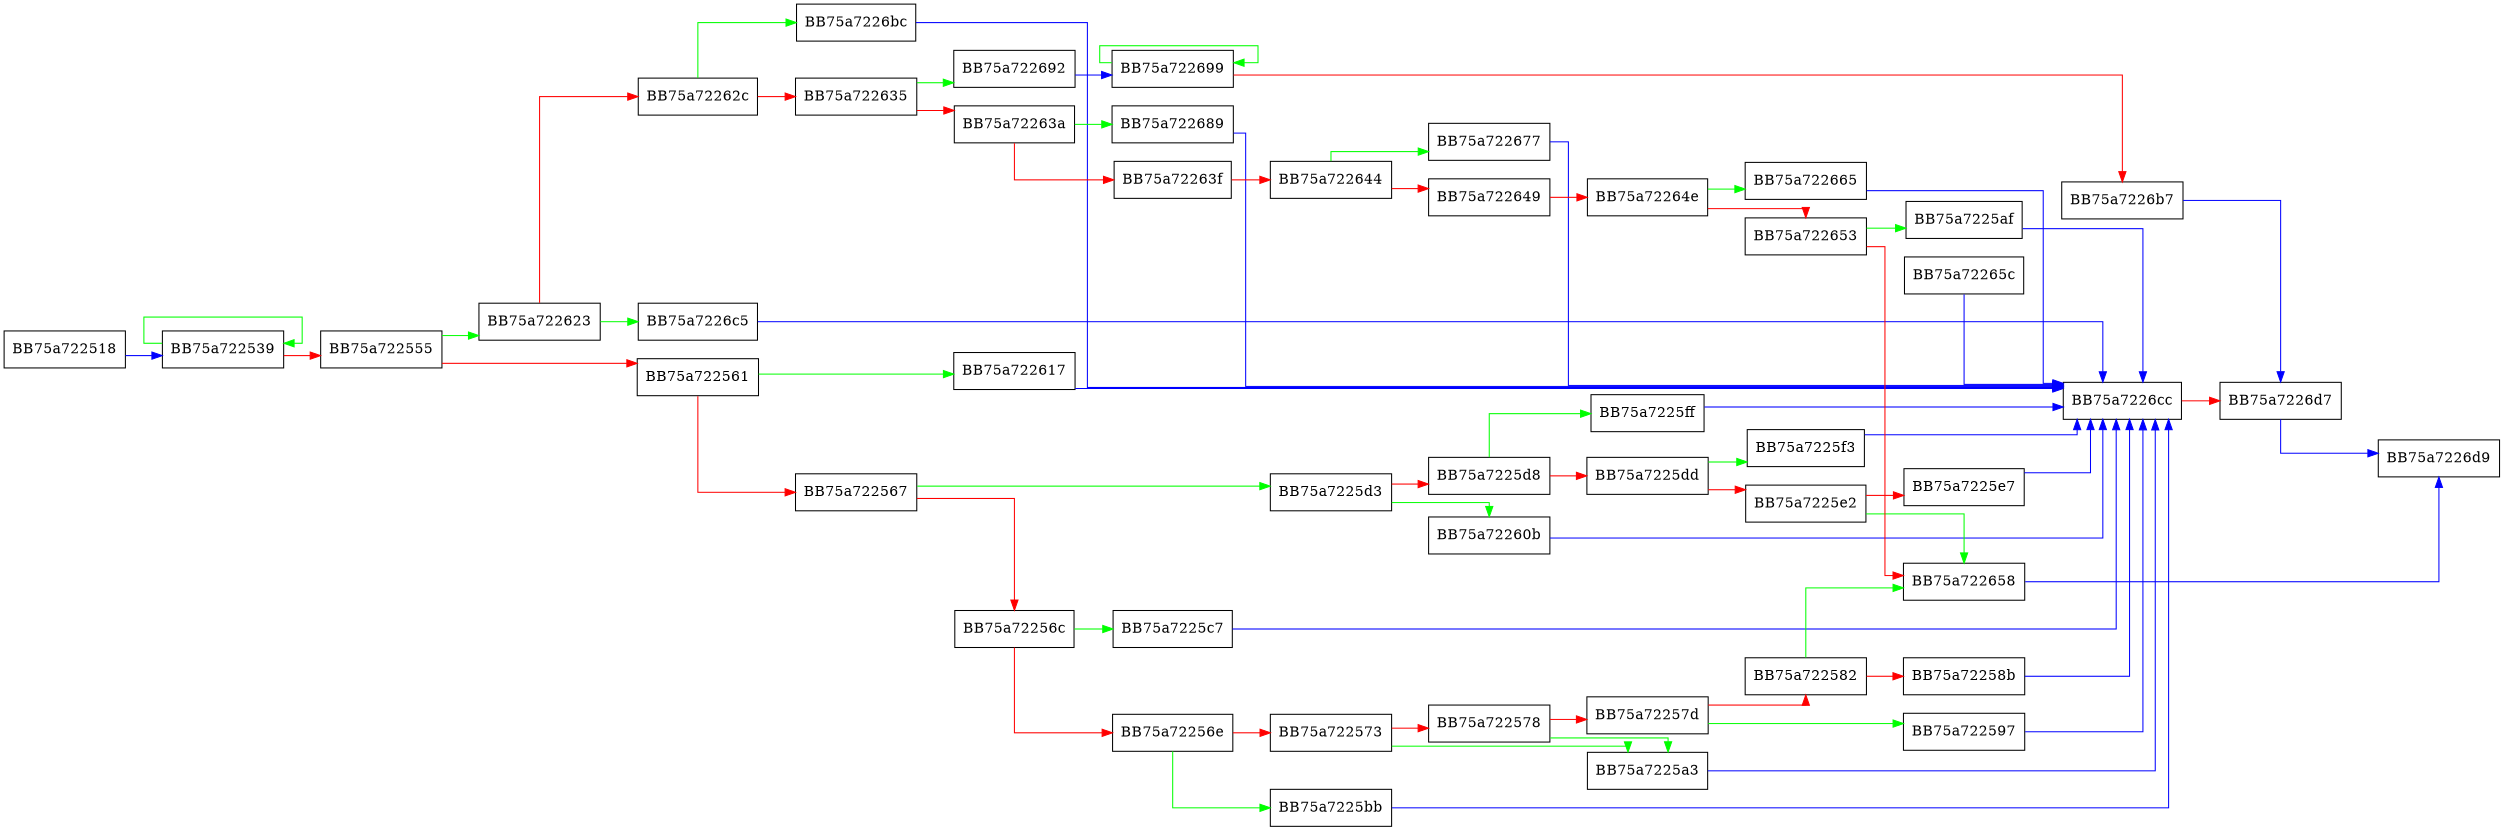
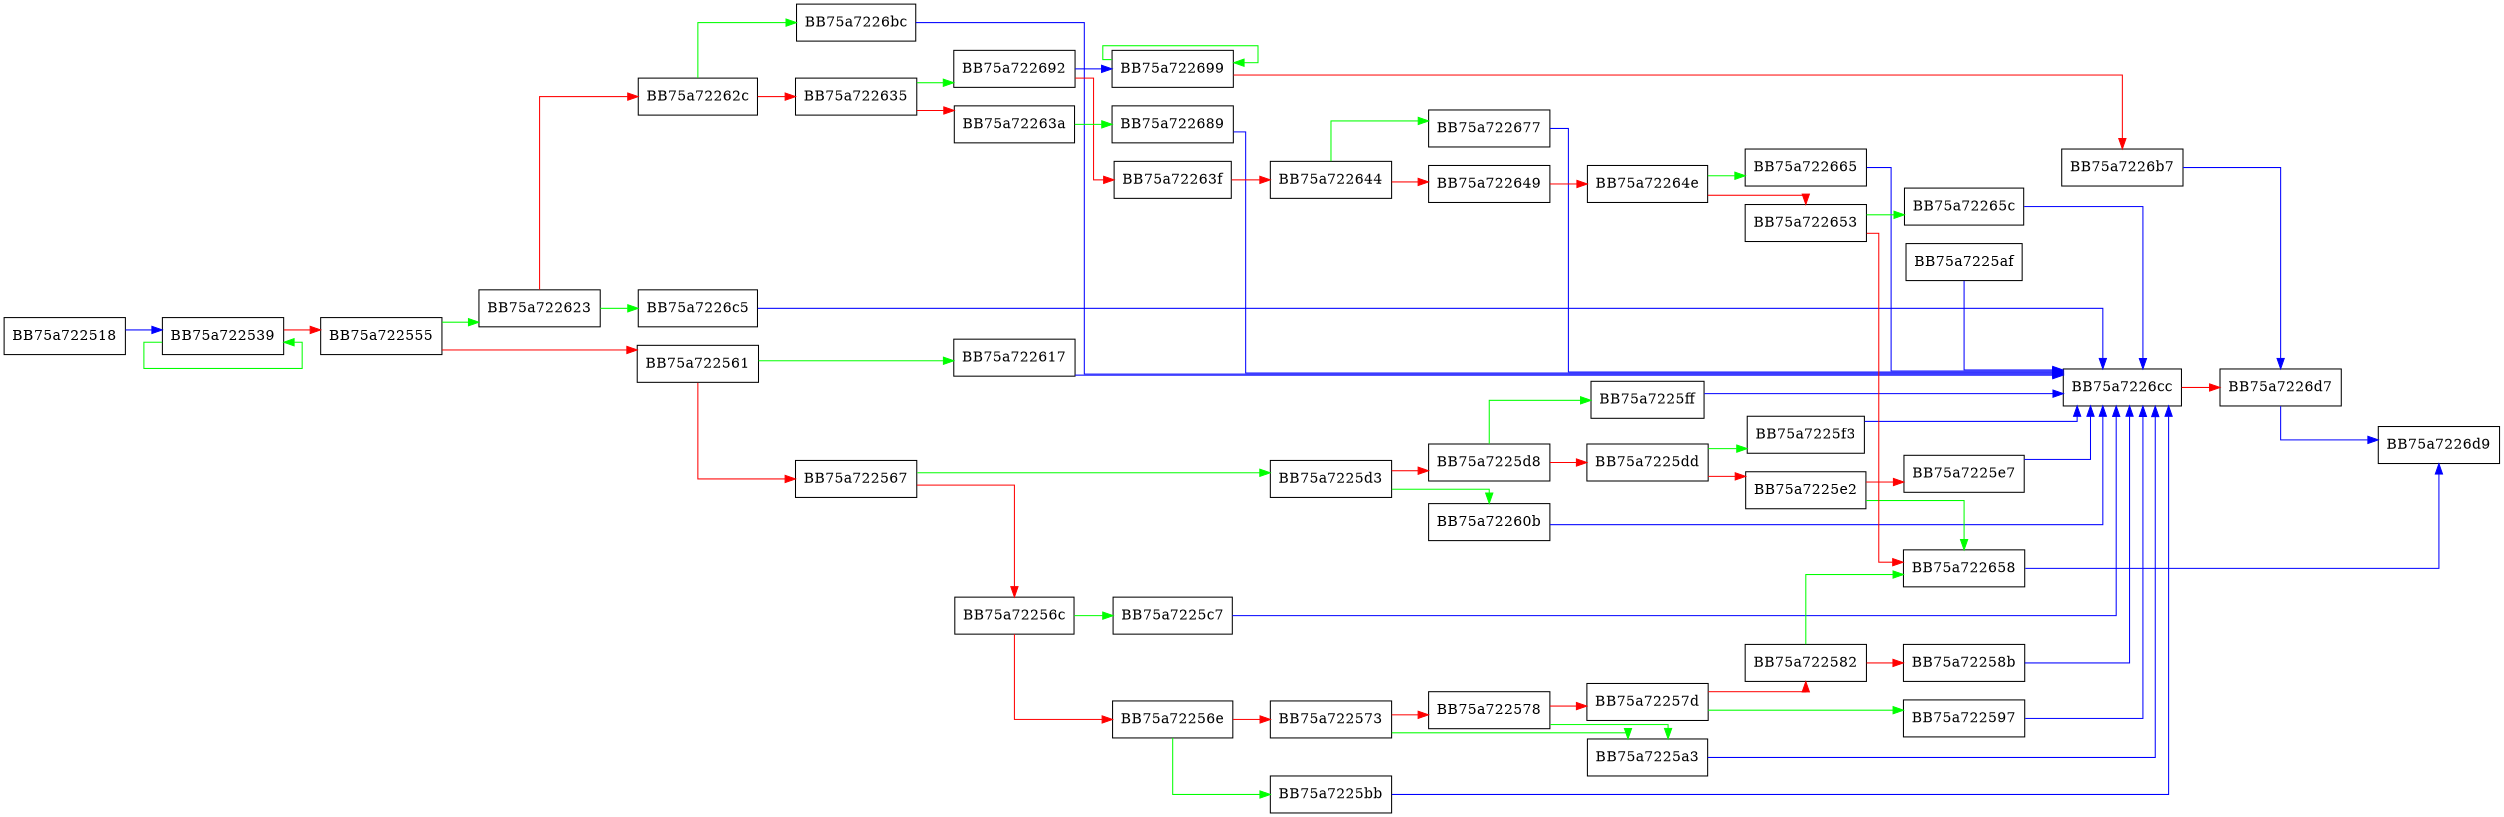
edge "BB75a72263a" -> "BB75a72263f": now "BB75a722692" -> "BB75a72263f"
edge "BB75a722653" -> "BB75a7225af": now "BB75a722653" -> "BB75a72265c"
